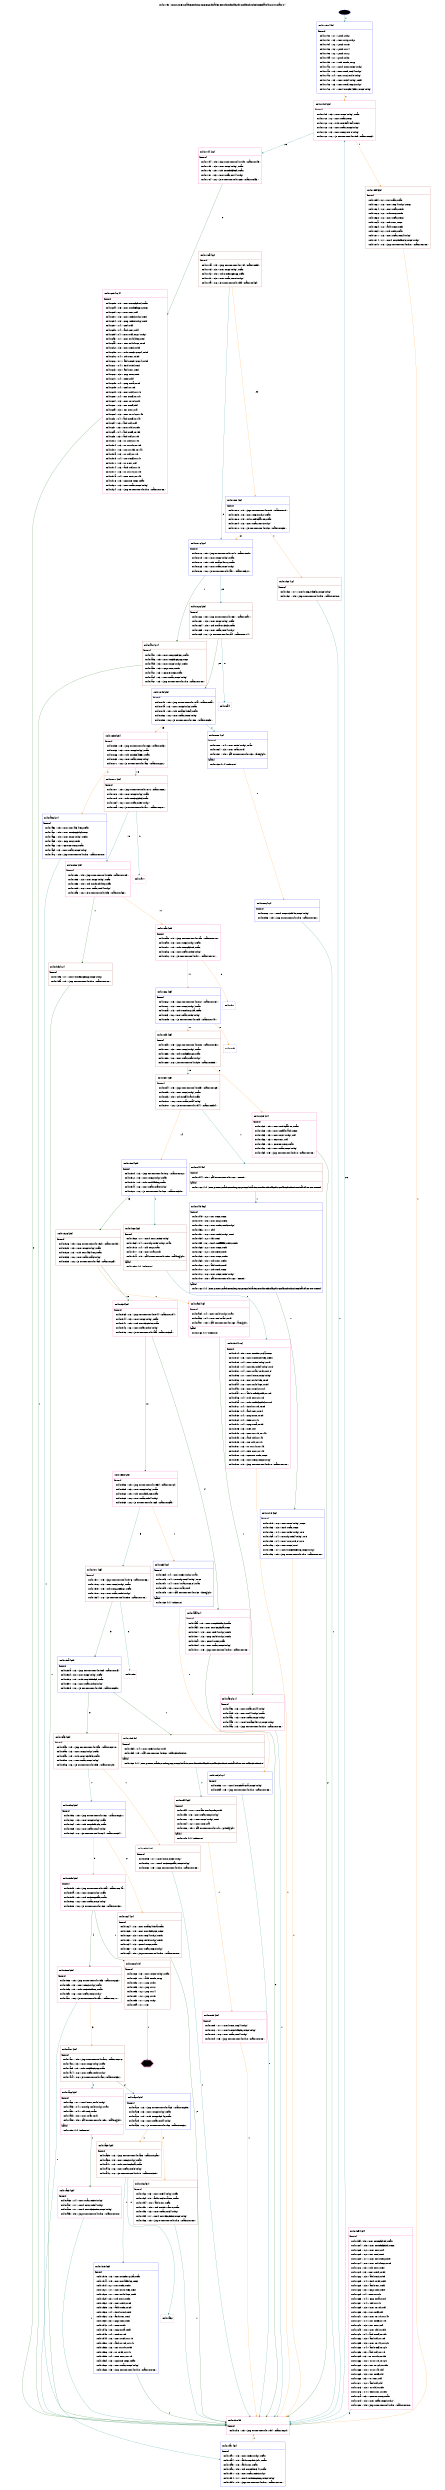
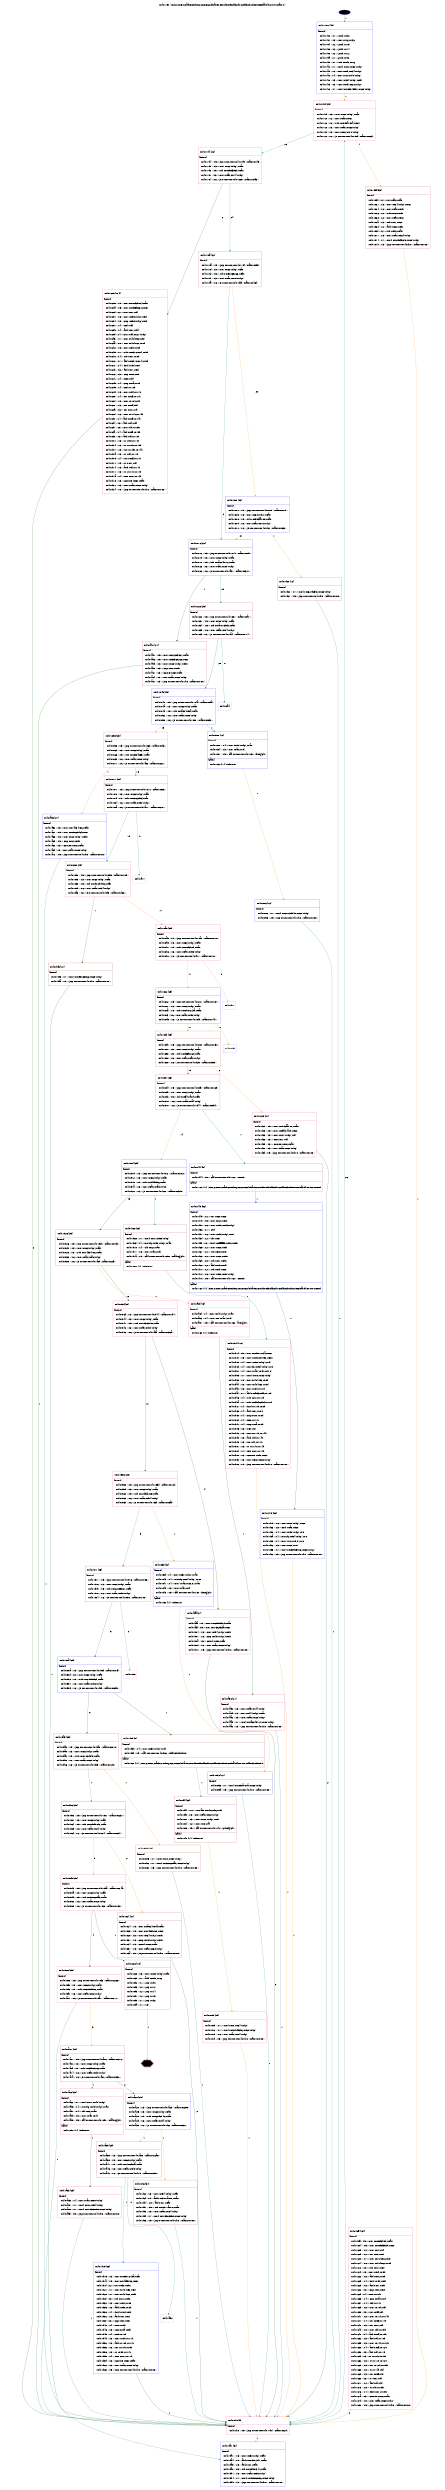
edge "0x4017d4 [22]" -> "0x4017ea [22]": added, label "24"
edge "0x401da1 [31]" -> "0x401f18 [5]": reversed
